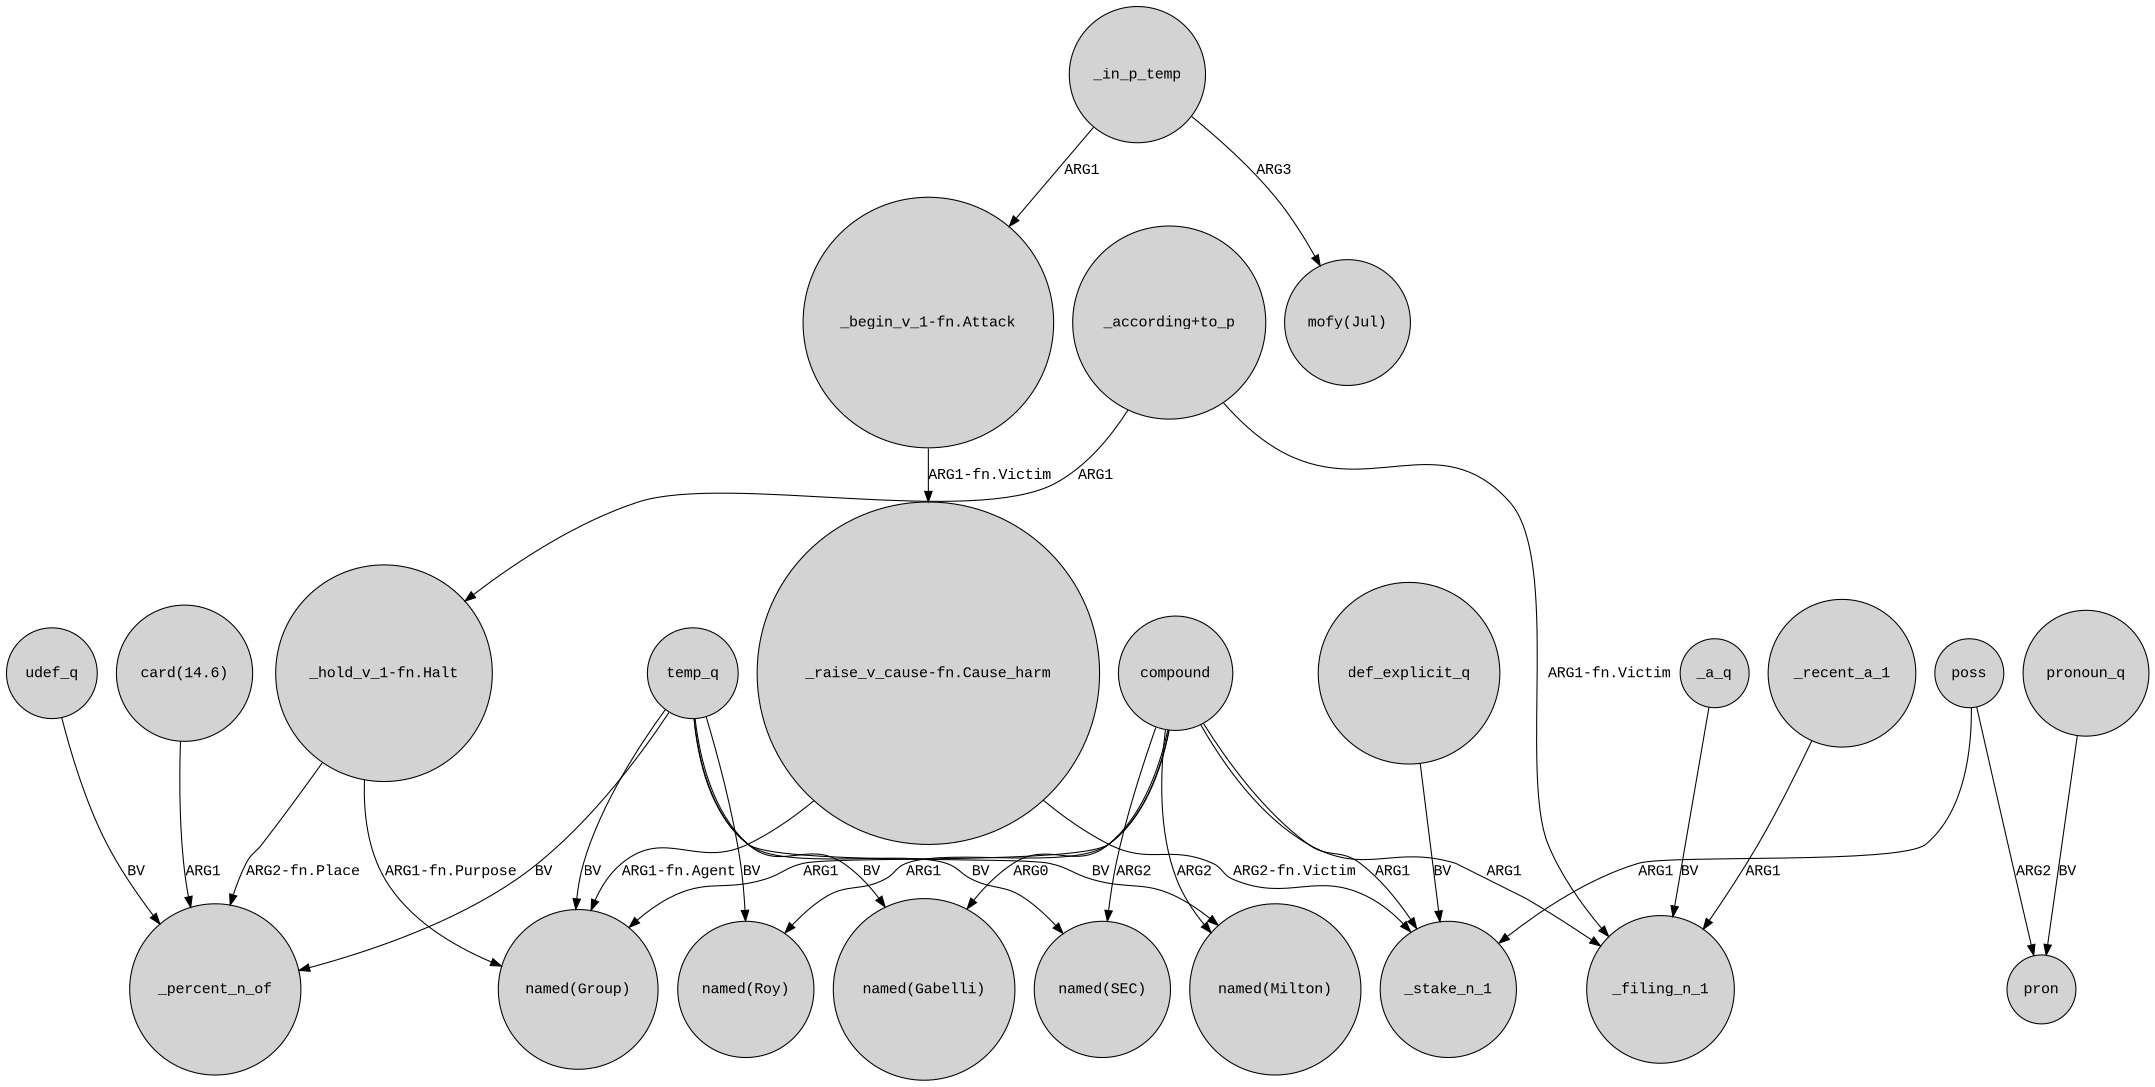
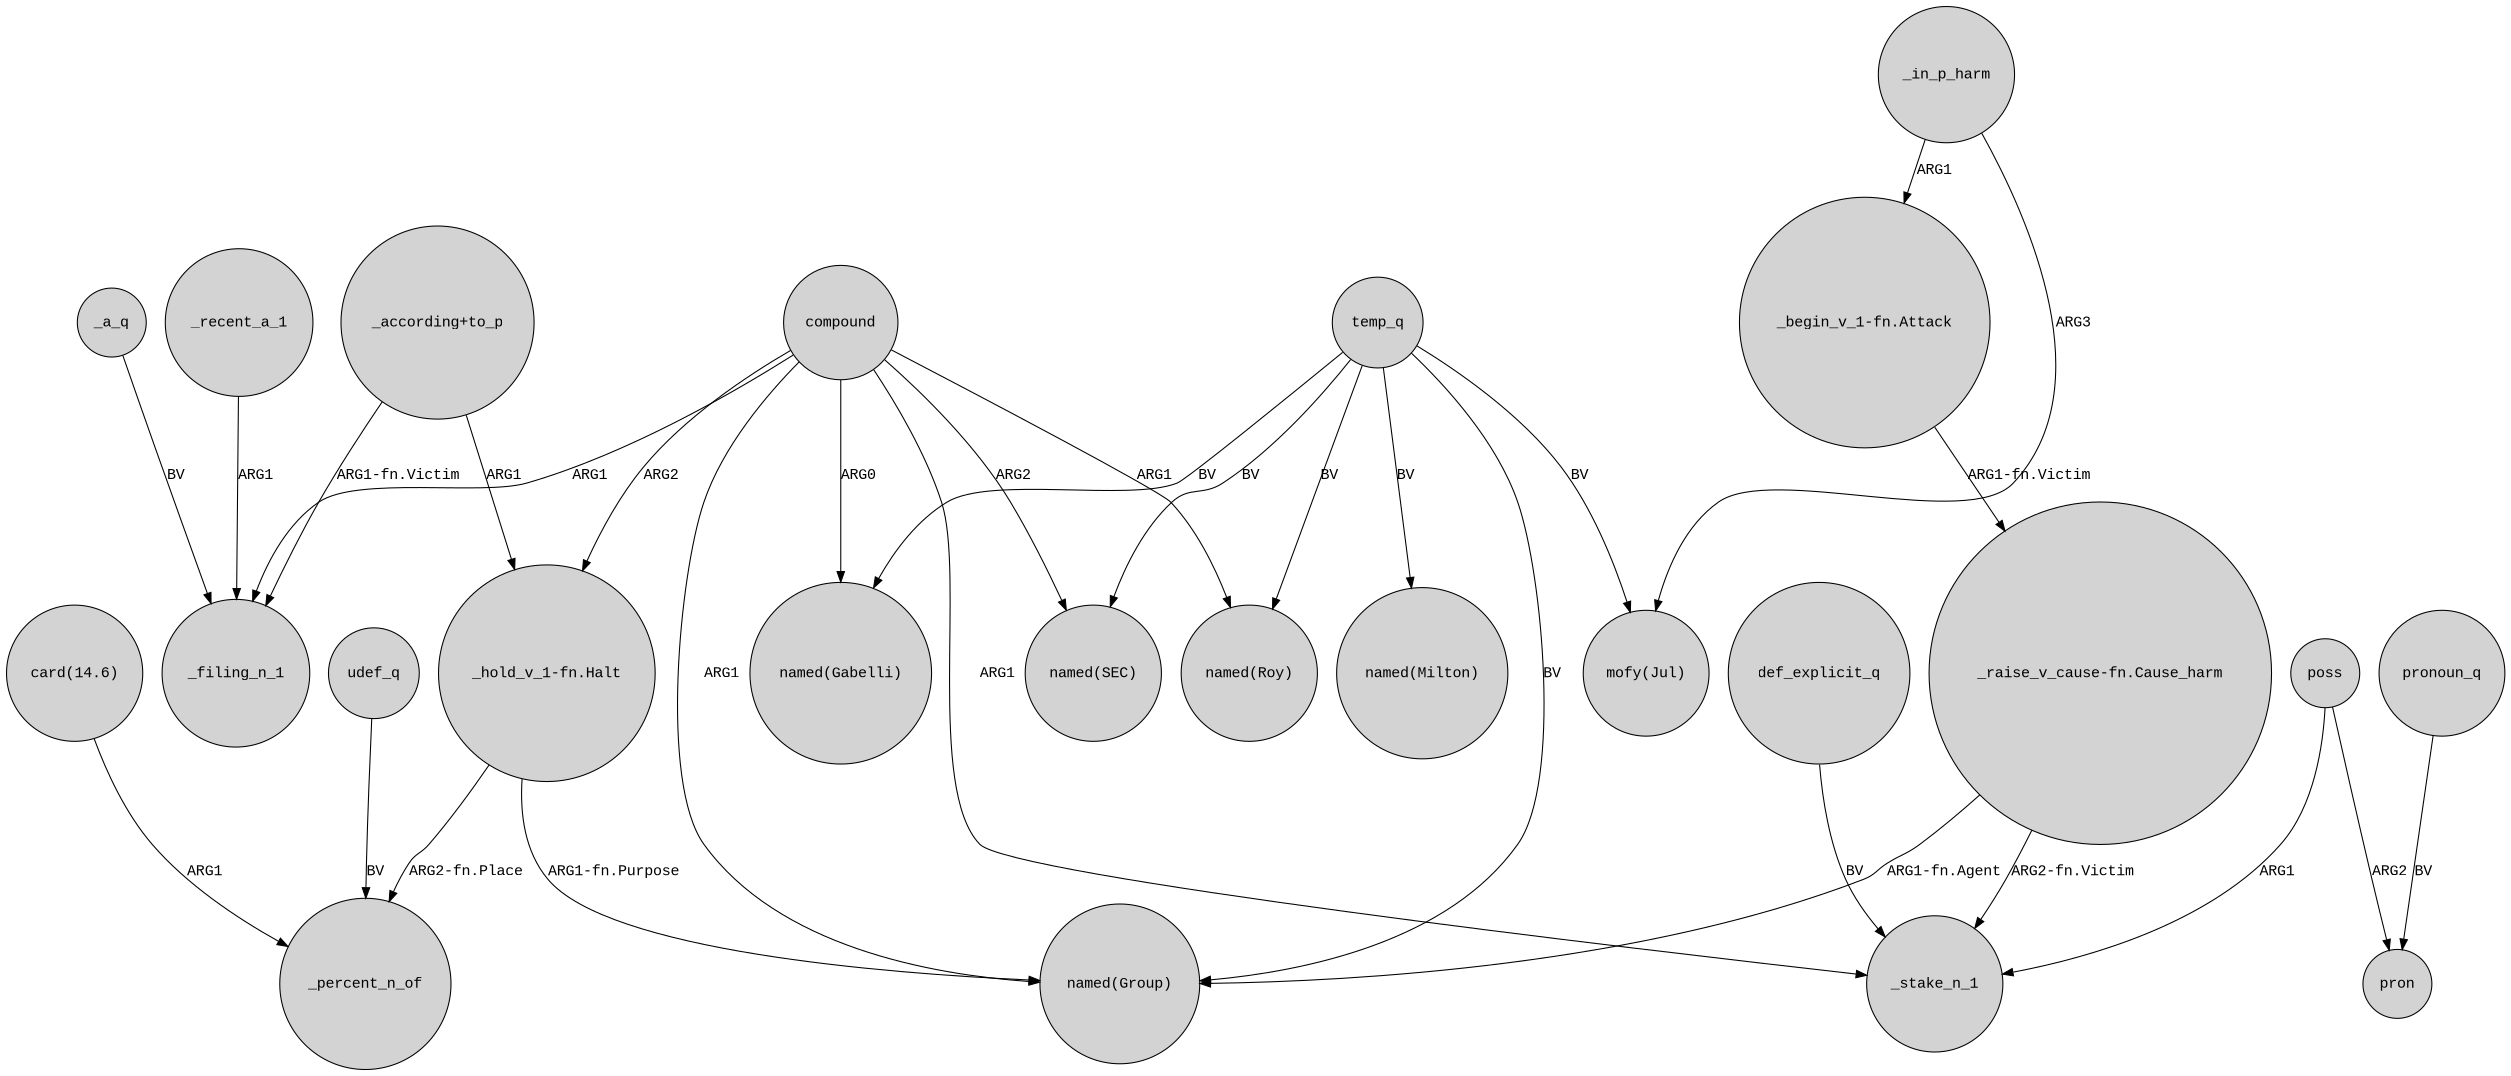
node "_in_p_temp": label "_in_p_temp" -> "_in_p_harm"
edge "compound" -> "named(Milton)": now "compound" -> "_hold_v_1-fn.Halt"
edge "temp_q" -> "_percent_n_of": now "temp_q" -> "mofy(Jul)"
